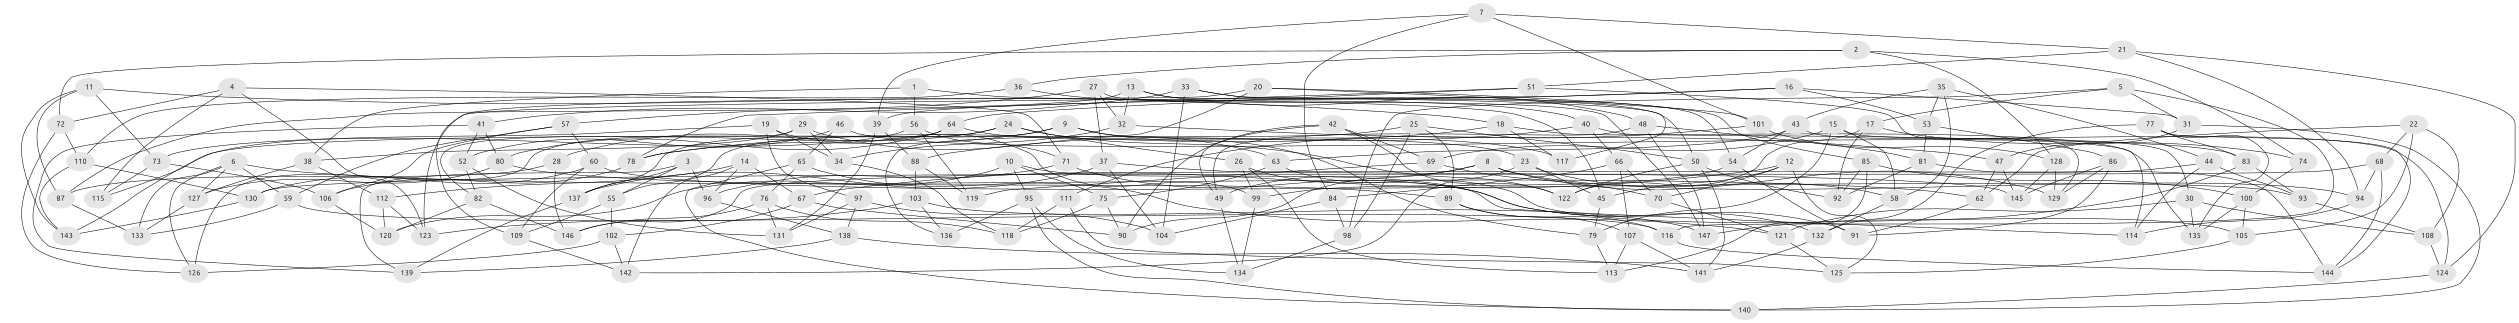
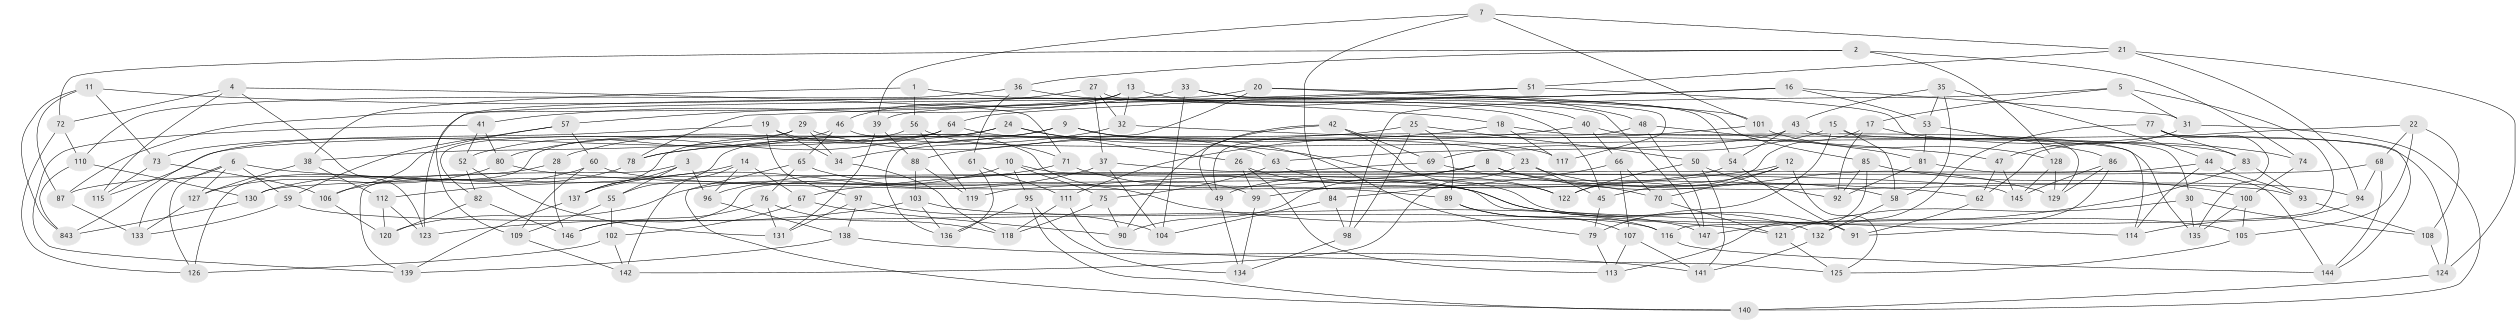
edge "13" -- "50": now "13" -- "46"
node "61": added
node "143": label "143" -> "843"
